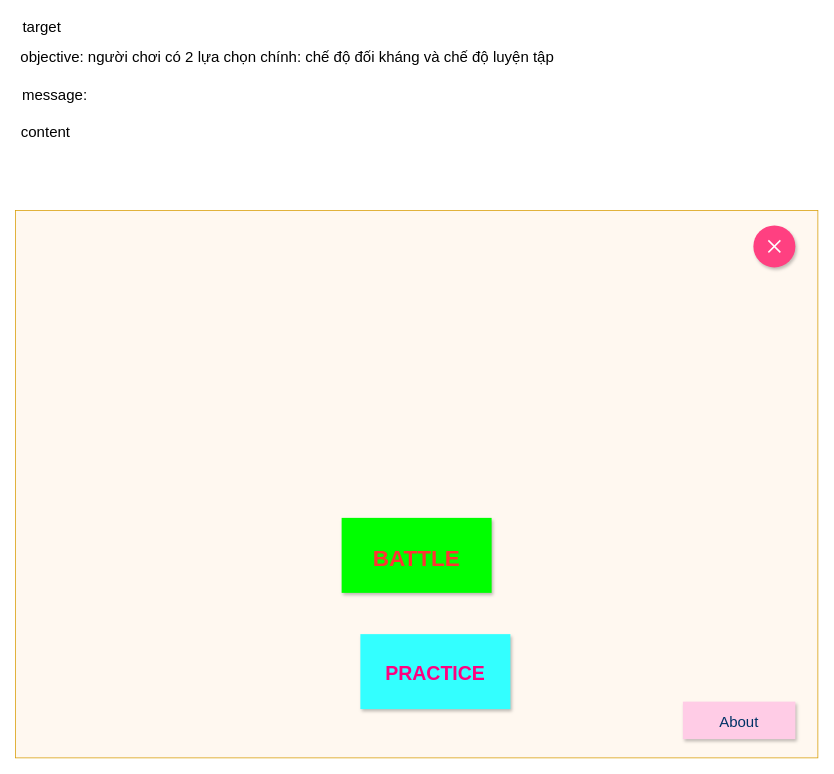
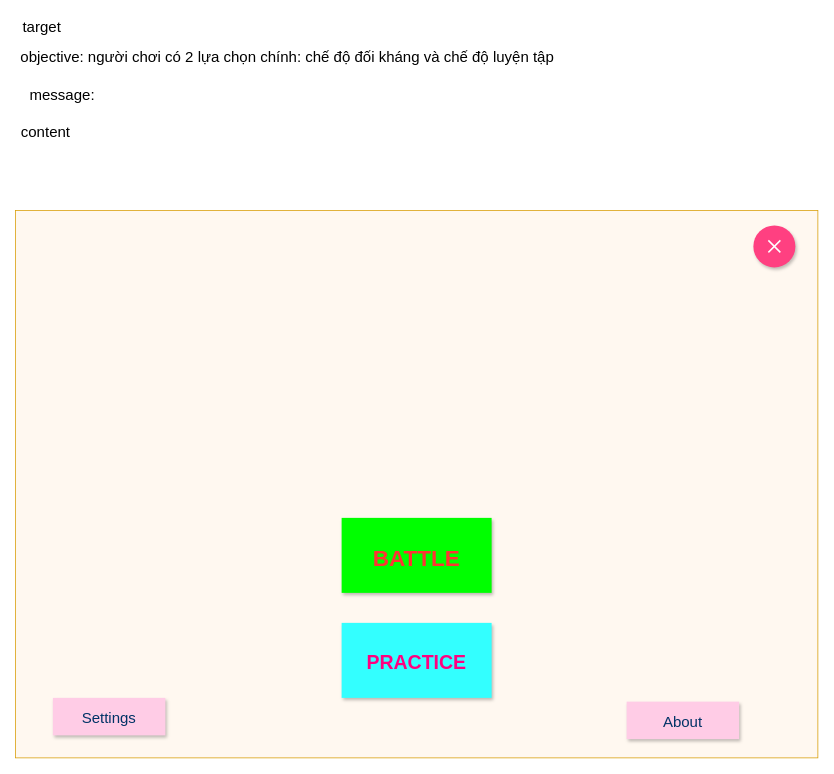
node "message:": moved (57, 94) -> (64, 94)
node "PRACTICE": moved (435, 672) -> (417, 660)
node "Settings": added
node "About": moved (739, 720) -> (683, 720)
